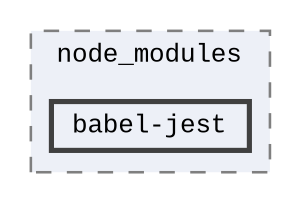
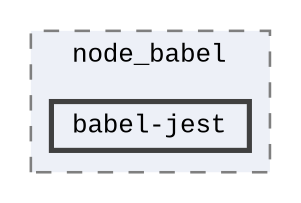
cluster "node_modules": label "node_modules" -> "node_babel"
